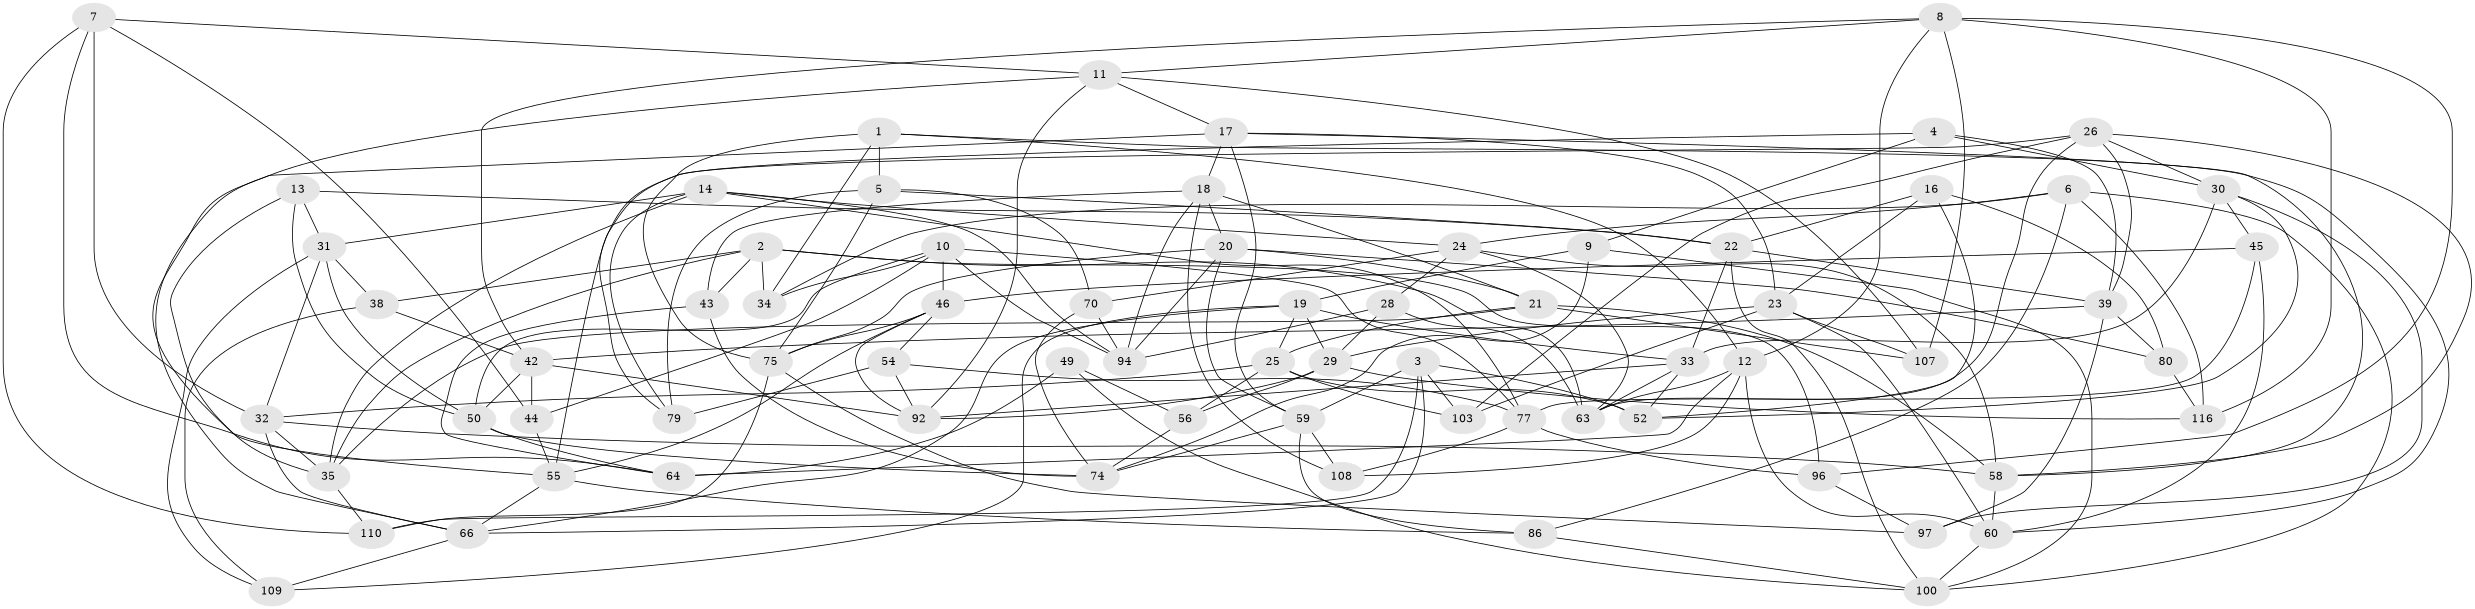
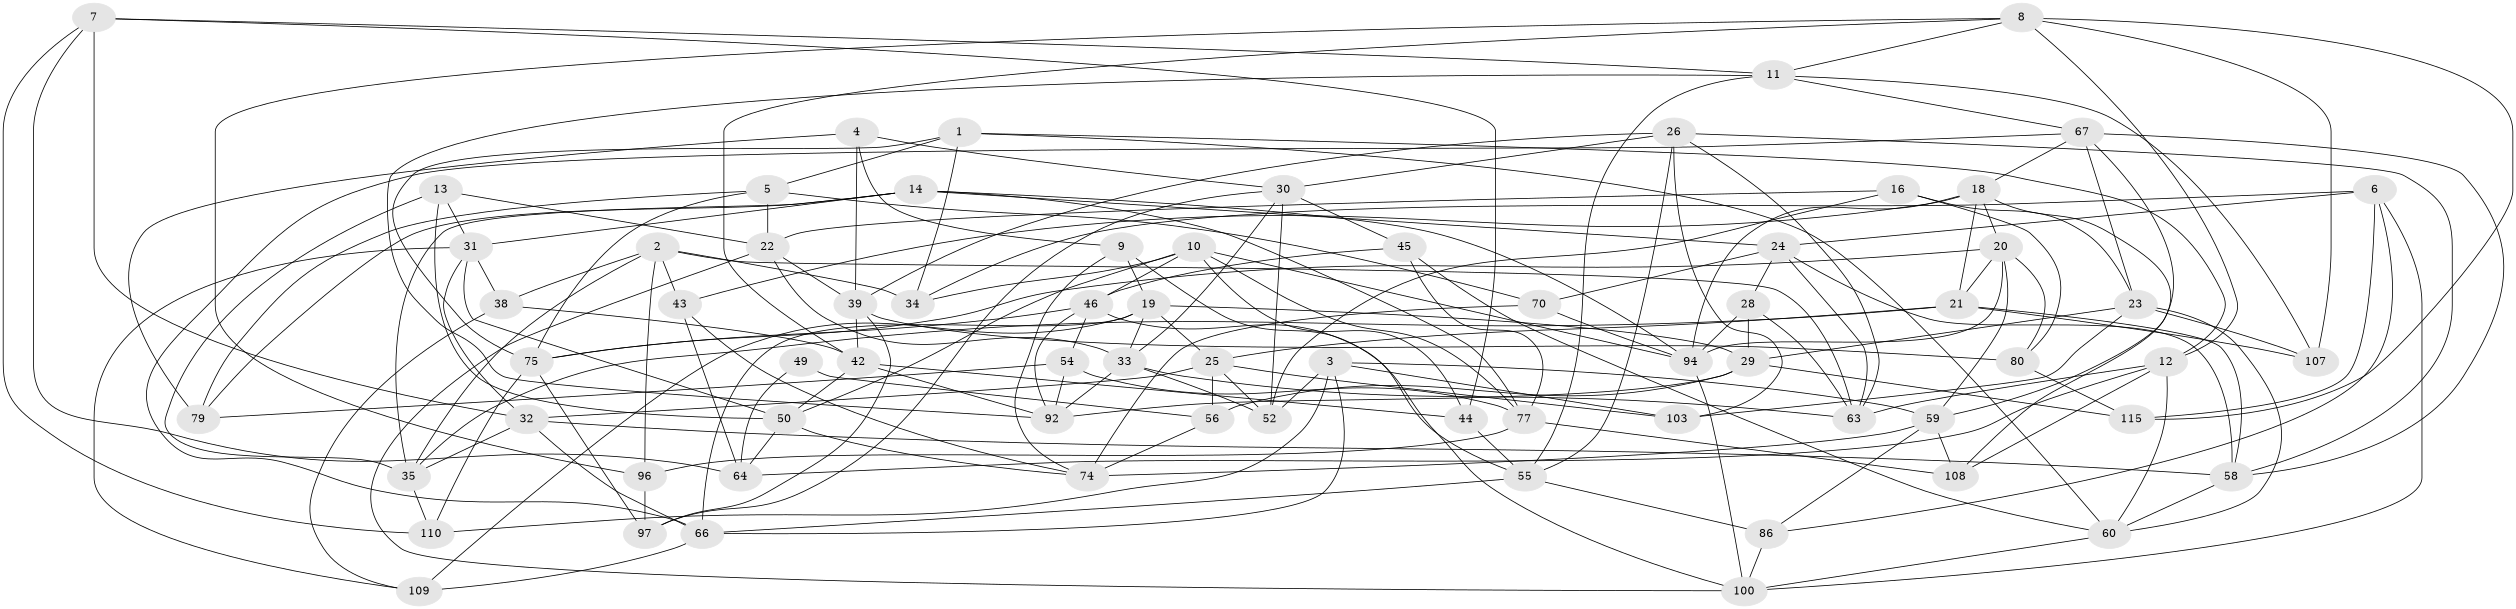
node "17": label "17" -> "67"
node "116": label "116" -> "115"
edge "49" -- "100": now "94" -- "100"
